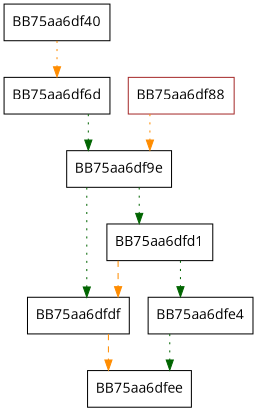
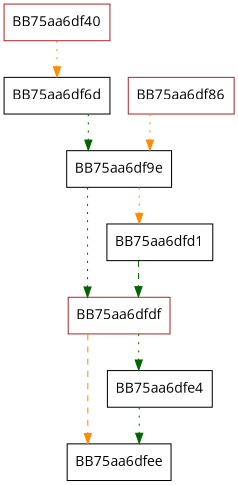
node "BB75aa6df40": color black -> brown
node "BB75aa6df88": label "BB75aa6df88" -> "BB75aa6df86"
edge "BB75aa6df9e" -> "BB75aa6dfd1": color darkgreen -> darkorange
edge "BB75aa6dfd1" -> "BB75aa6dfdf": color darkorange -> darkgreen
edge "BB75aa6dfd1" -> "BB75aa6dfe4": now "BB75aa6dfdf" -> "BB75aa6dfe4"
node "BB75aa6dfdf": color black -> brown
